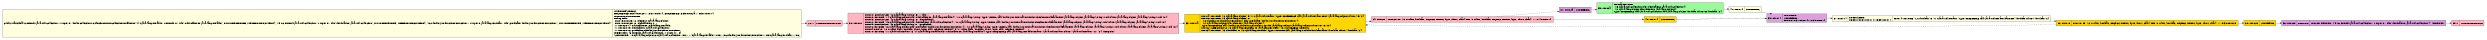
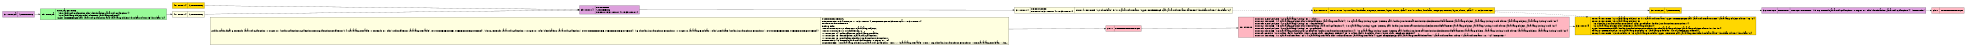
node "34: 0x0028": removed
